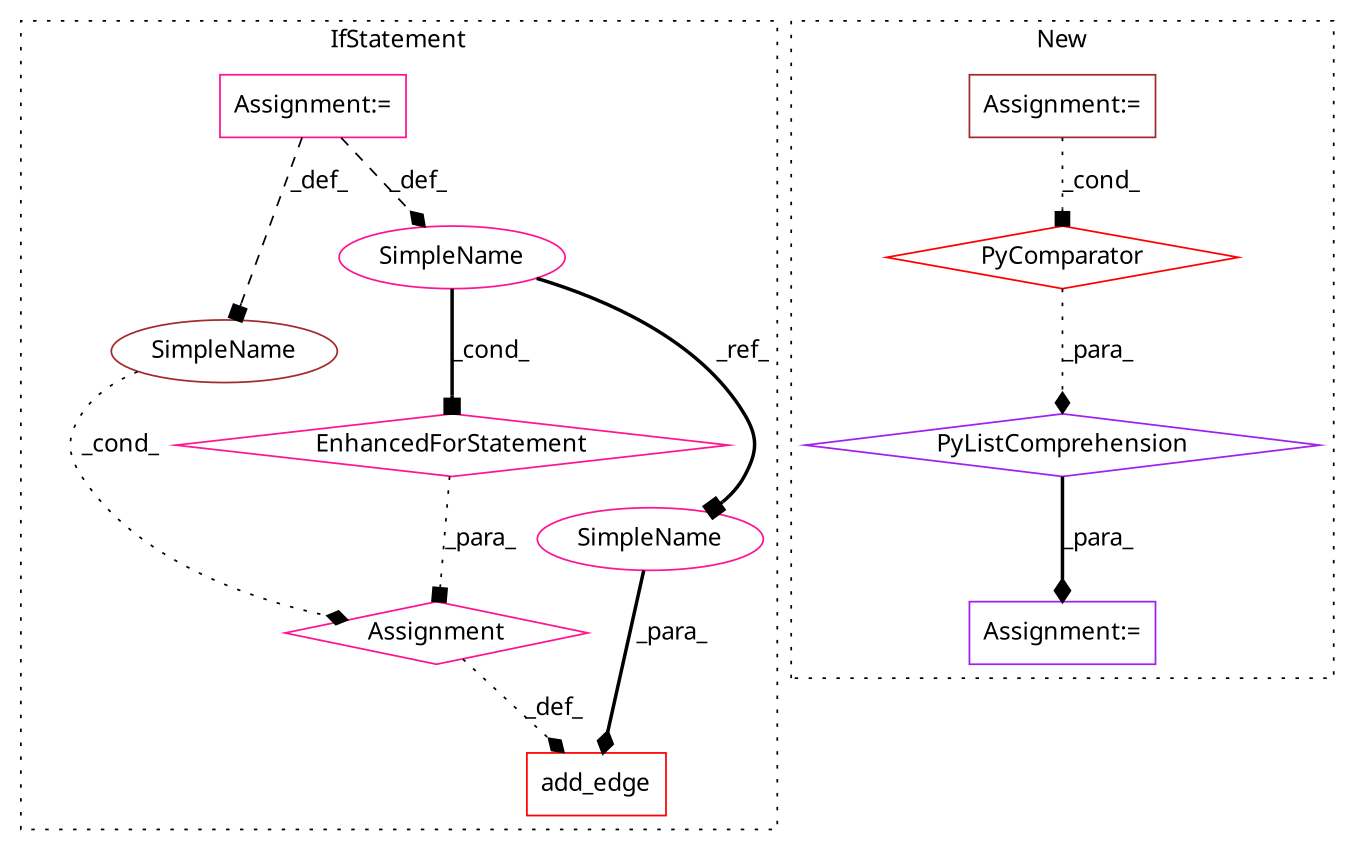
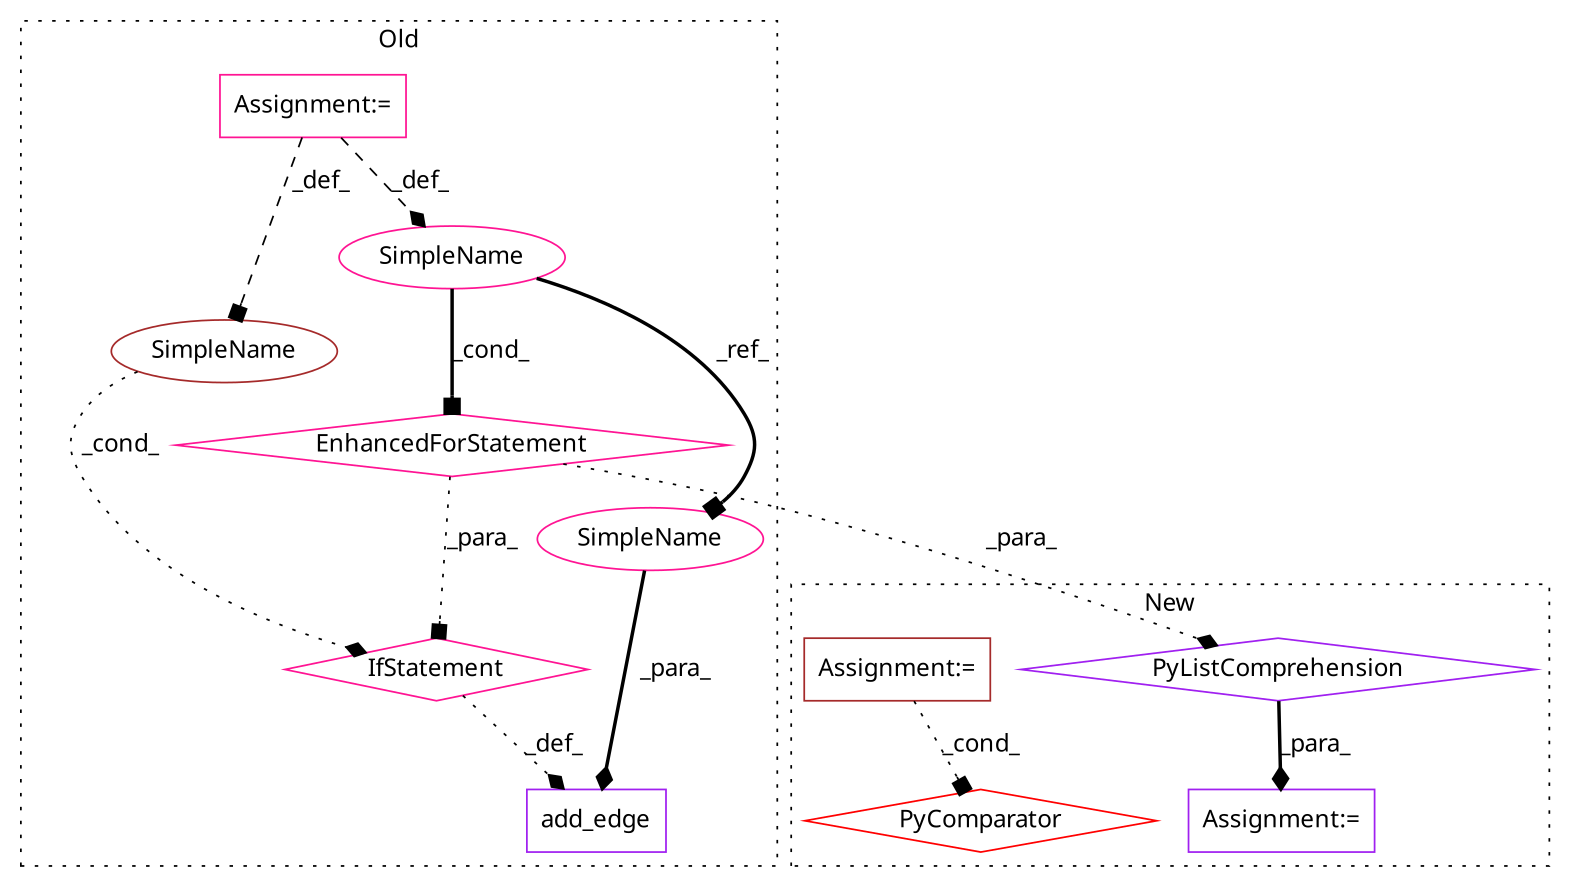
cluster "IfStatement": label "IfStatement" -> "Old"
edge "PyComparator" -> "PyListComprehension": now "EnhancedForStatement" -> "PyListComprehension"
node "Assignment": label "Assignment" -> "IfStatement"
node "add_edge": color red -> purple
